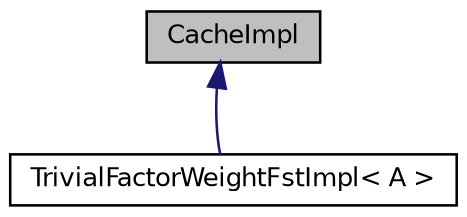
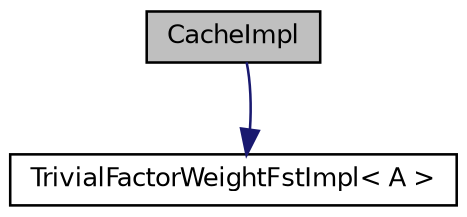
edge "TrivialFactorWeightFstImpl< A >" -> "CacheImpl": reversed
